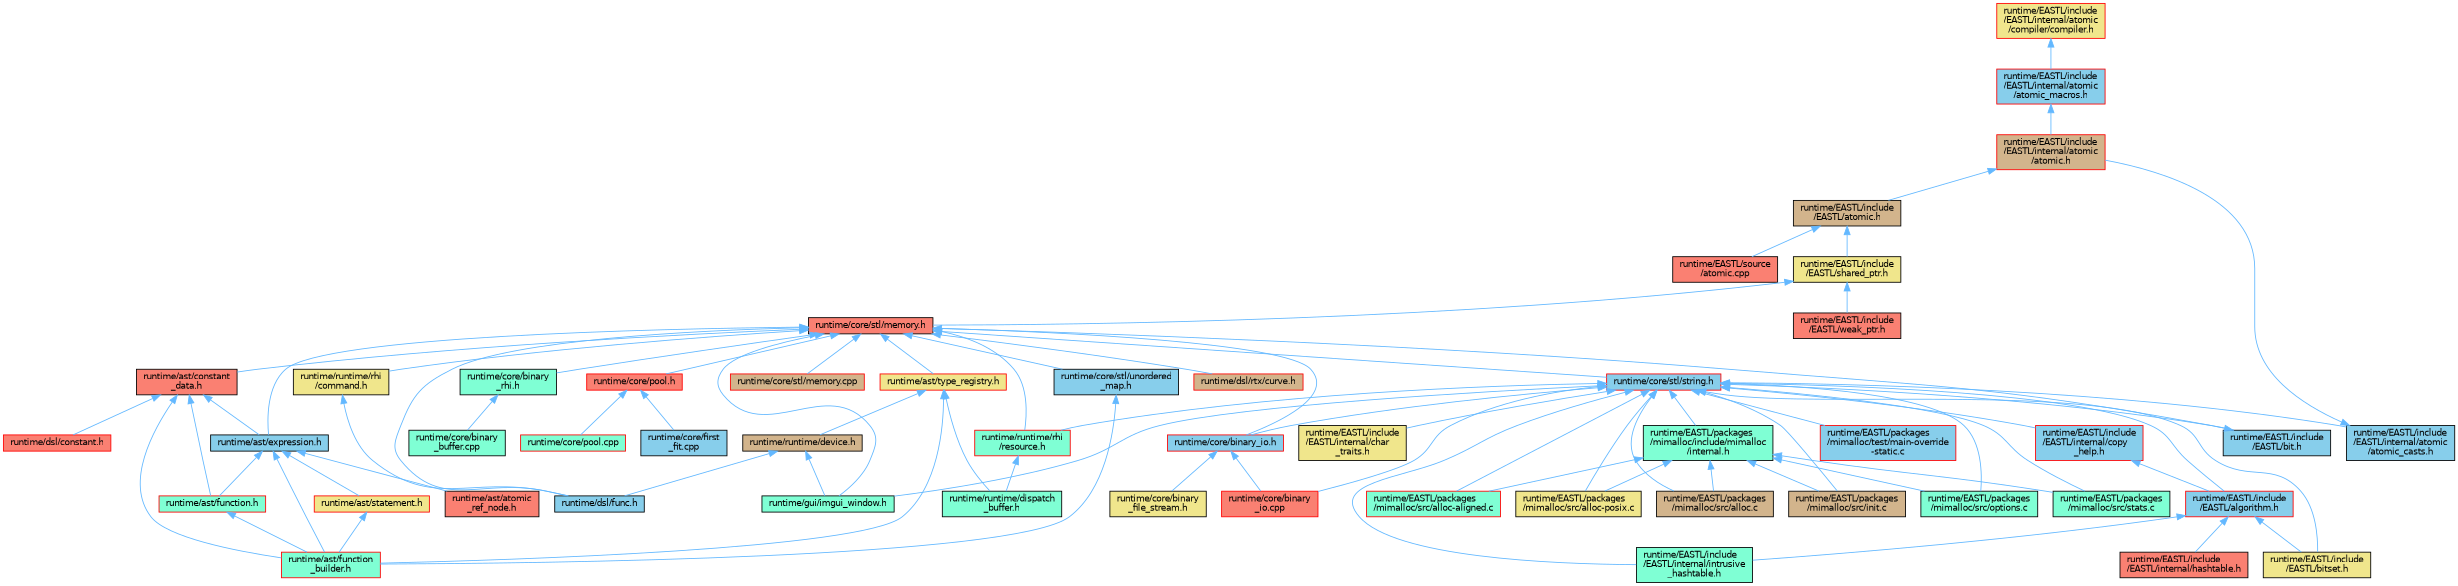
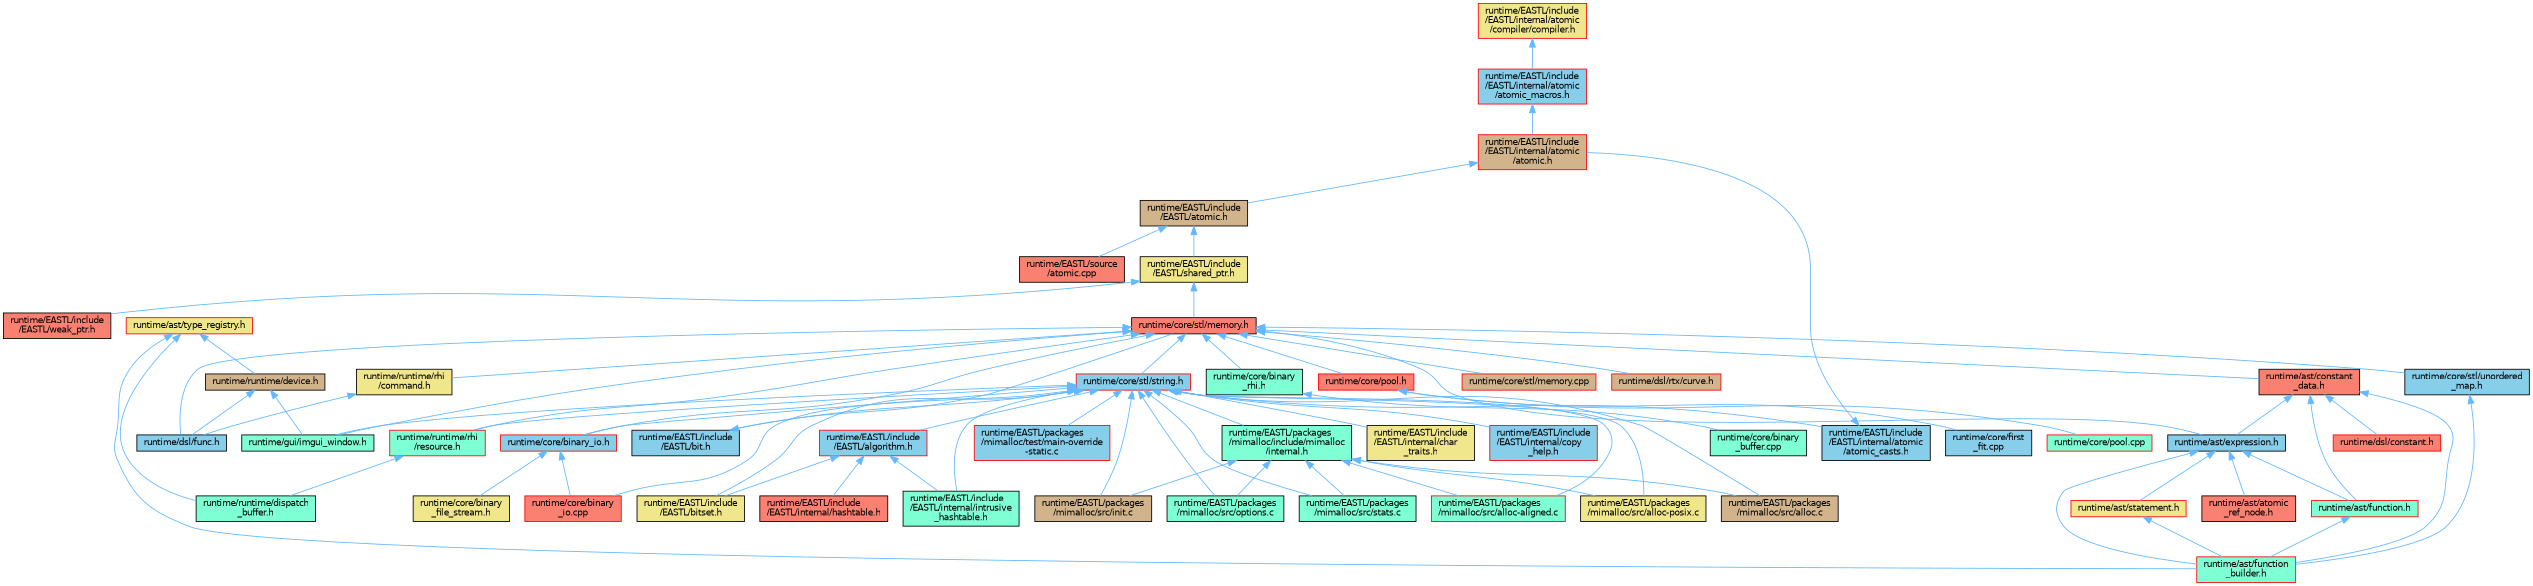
edge "runtime/ast/type_registry.h" -> "runtime/core/stl/memory.h": removed
edge "runtime/EASTL/include /EASTL/algorithm.h" -> "runtime/EASTL/include /EASTL/internal/copy _help.h": removed
